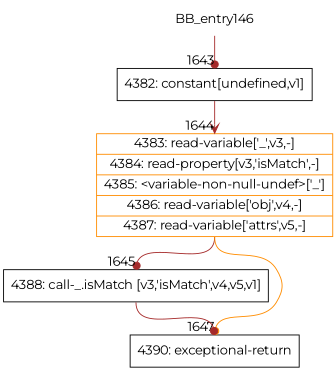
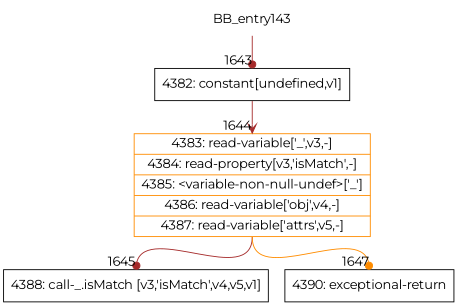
node "BB_entry146": label "BB_entry146" -> "BB_entry143"
edge "4388: call-_.isMatch [v3,'isMatch',v4,v5,v1]" -> "4390: exceptional-return": removed
